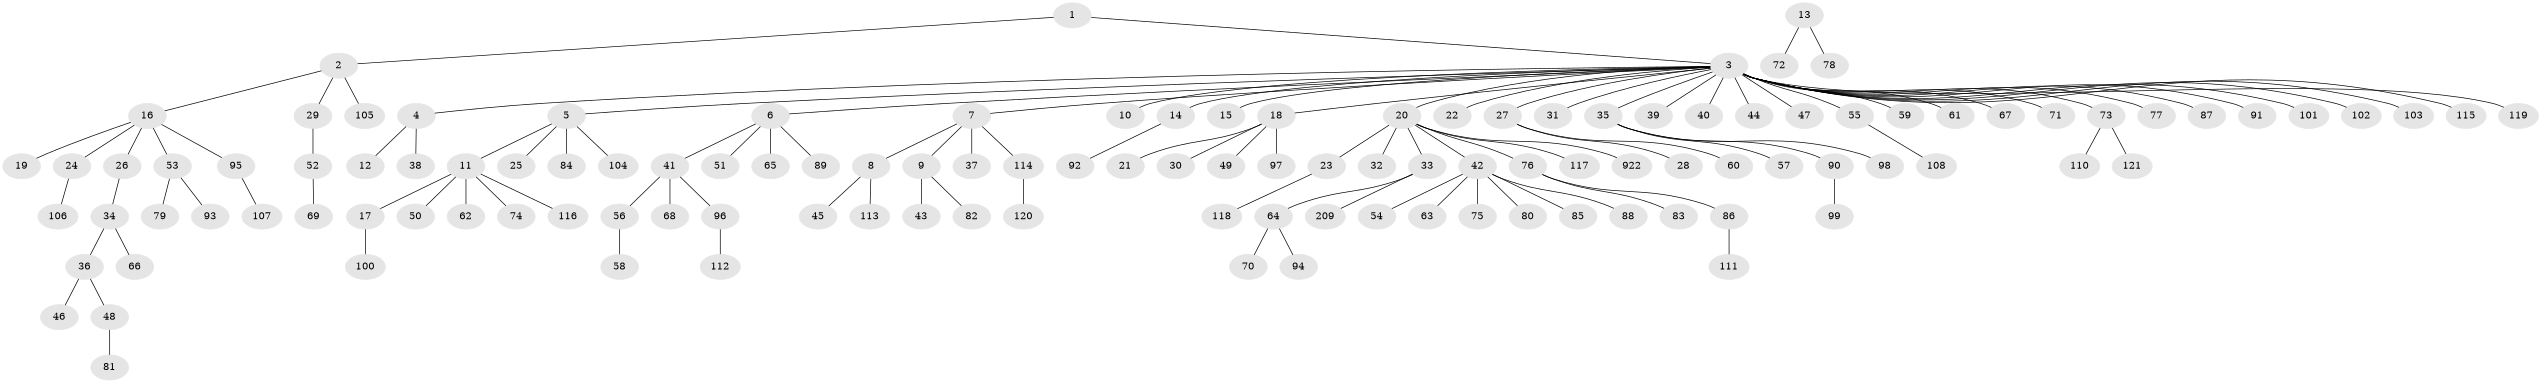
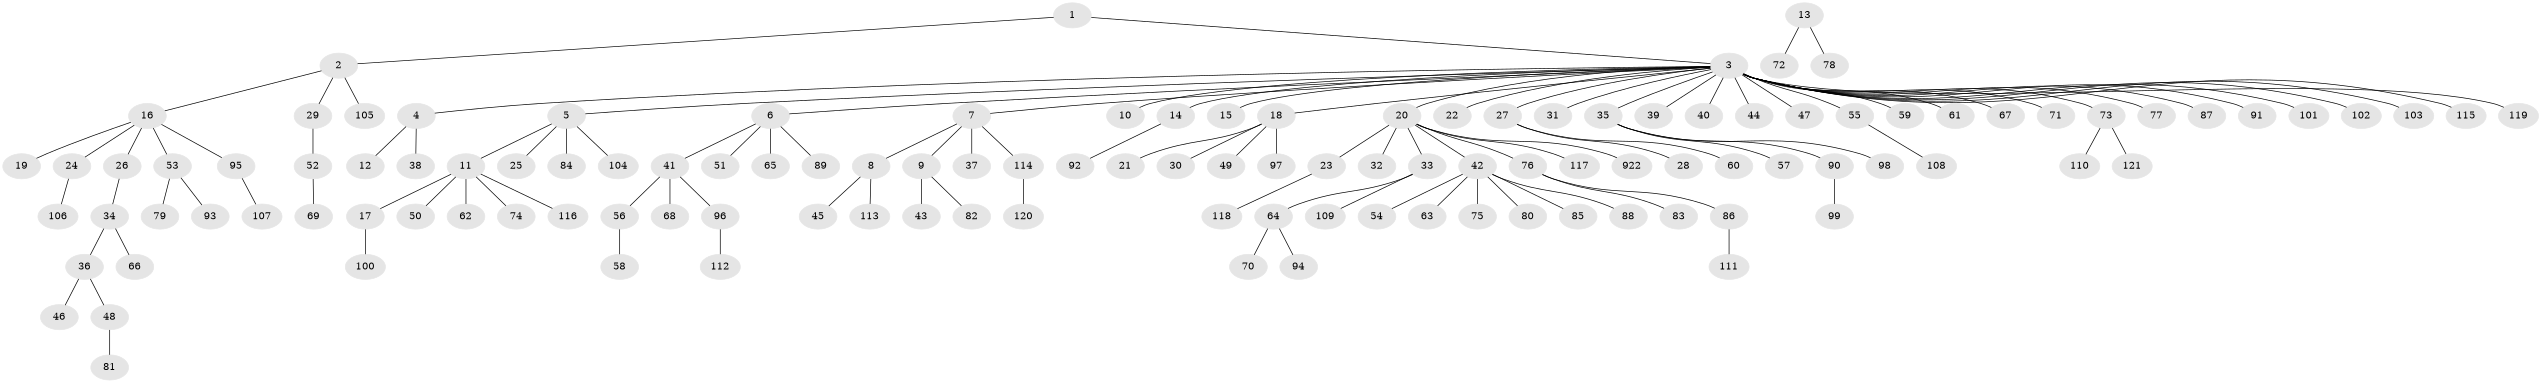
node "209": label "209" -> "109"
